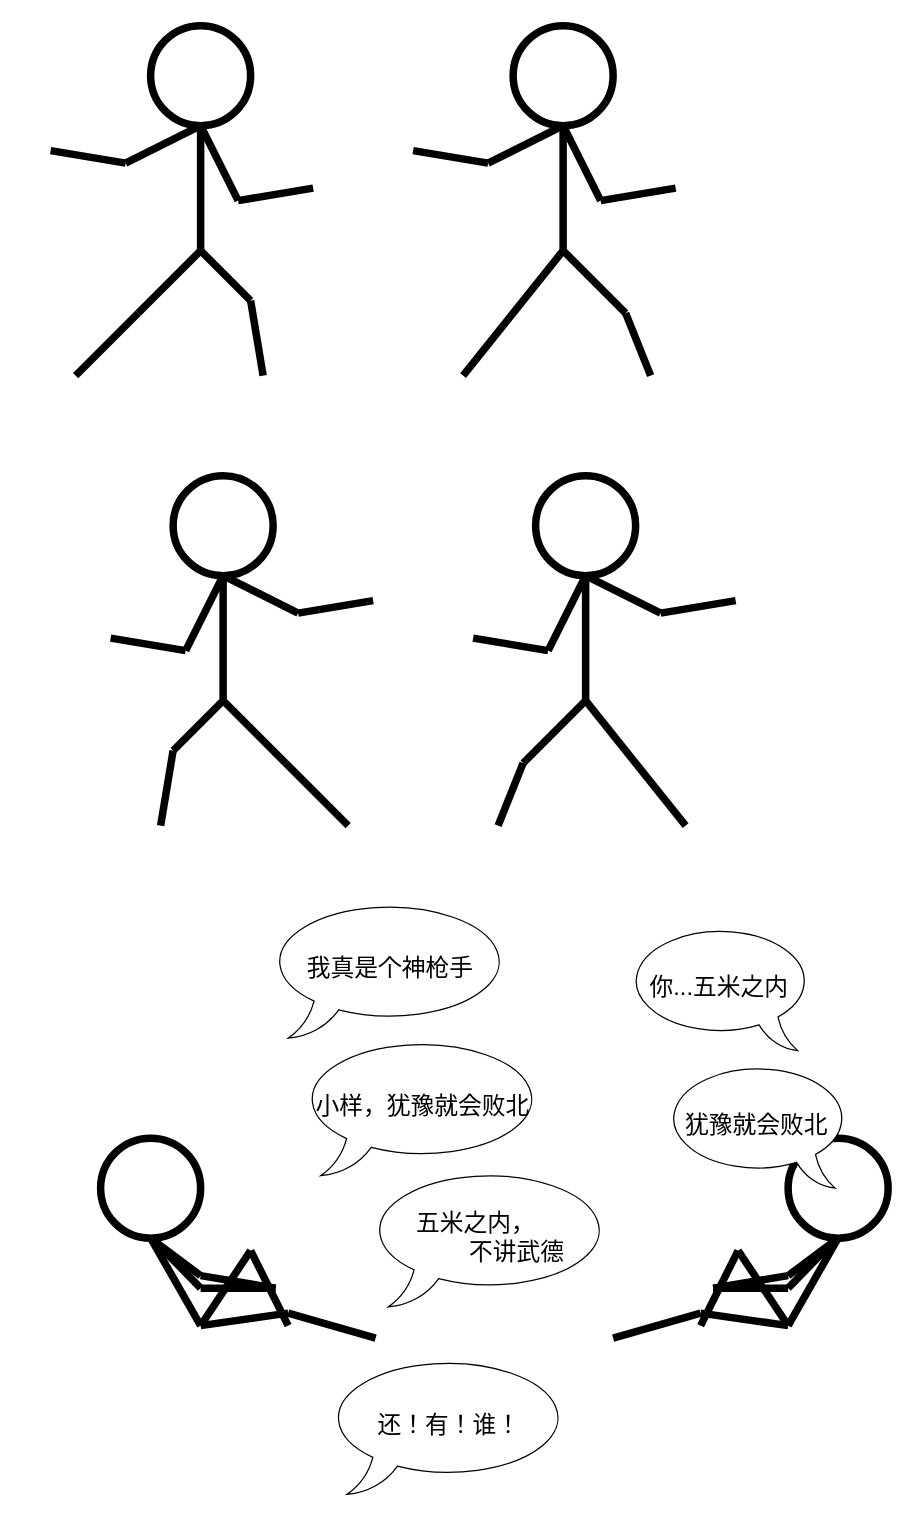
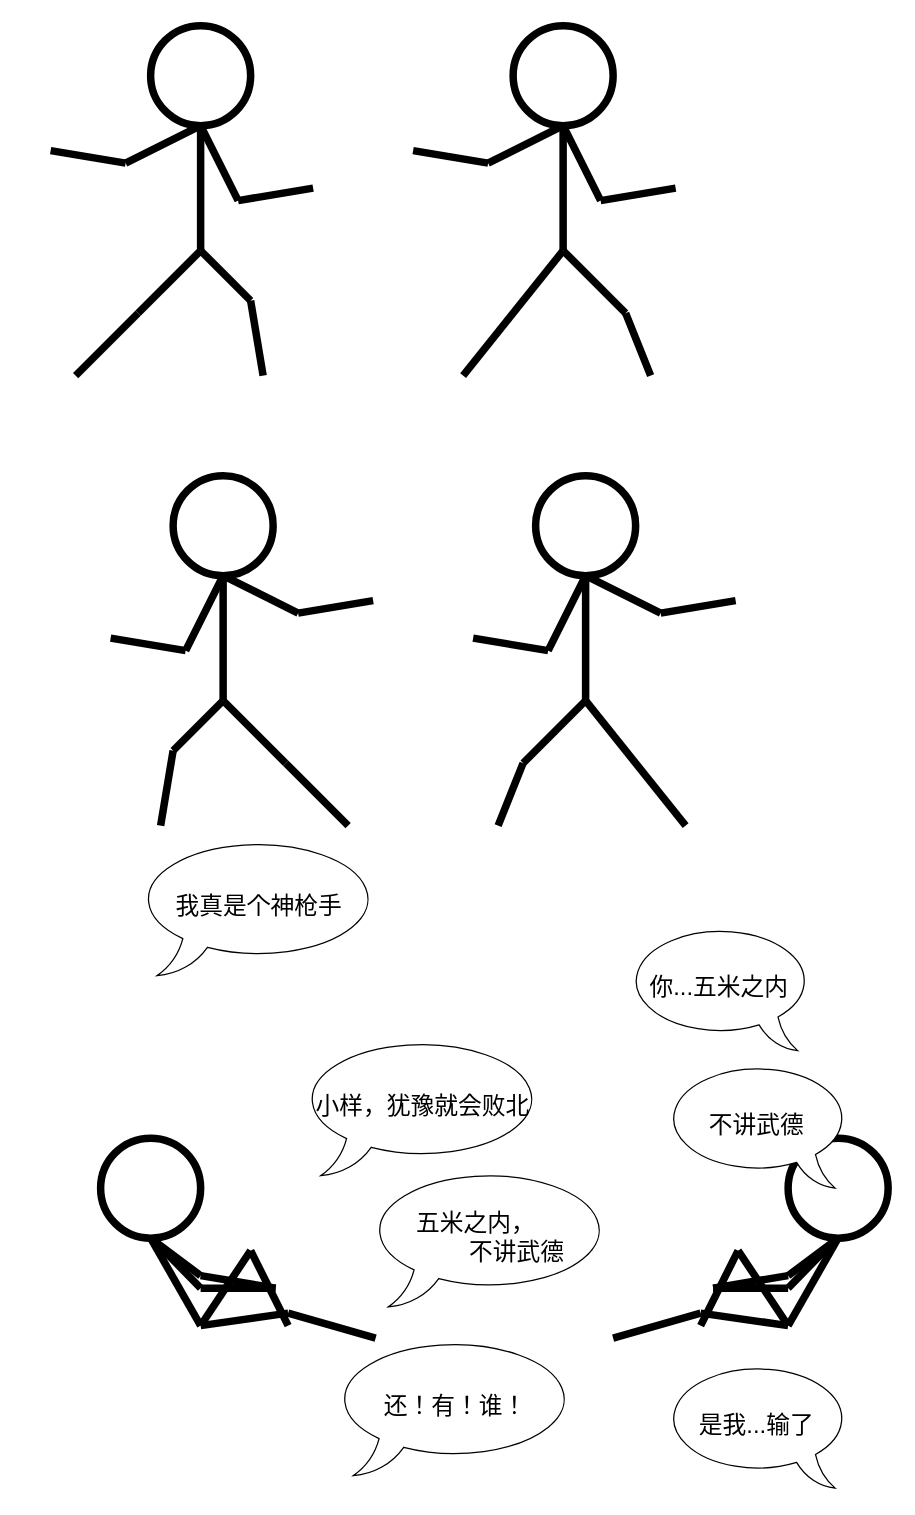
node "我真是个神枪手": moved (391, 969) -> (259, 907)
node "犹豫就会败北": label "犹豫就会败北" -> "不讲武德"
node "还！有！谁！": moved (449, 1426) -> (456, 1407)
node "是我...输了": added
